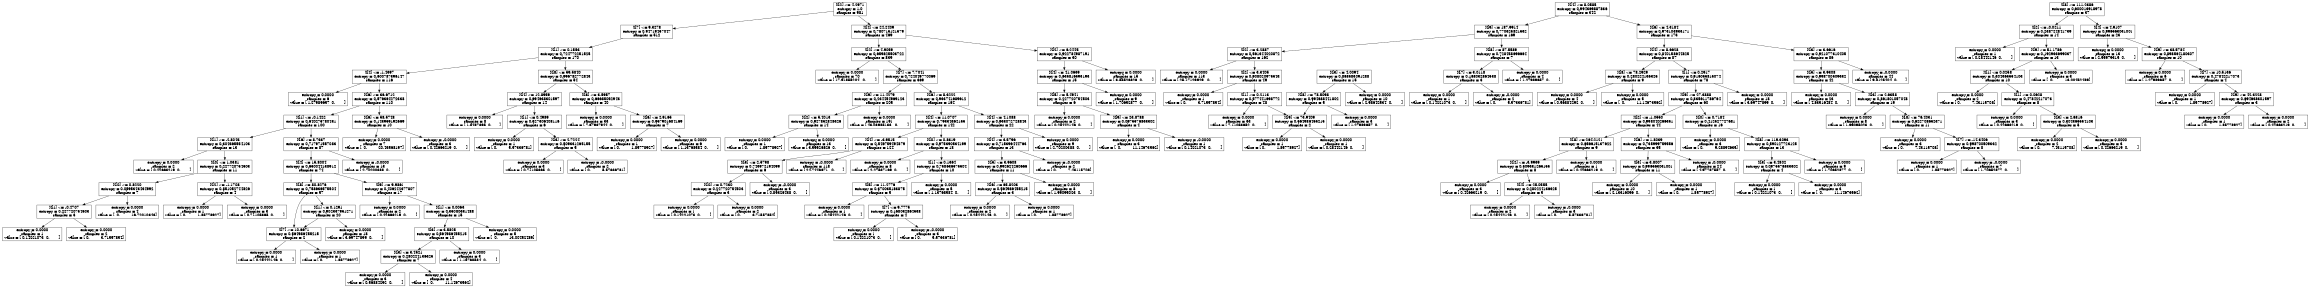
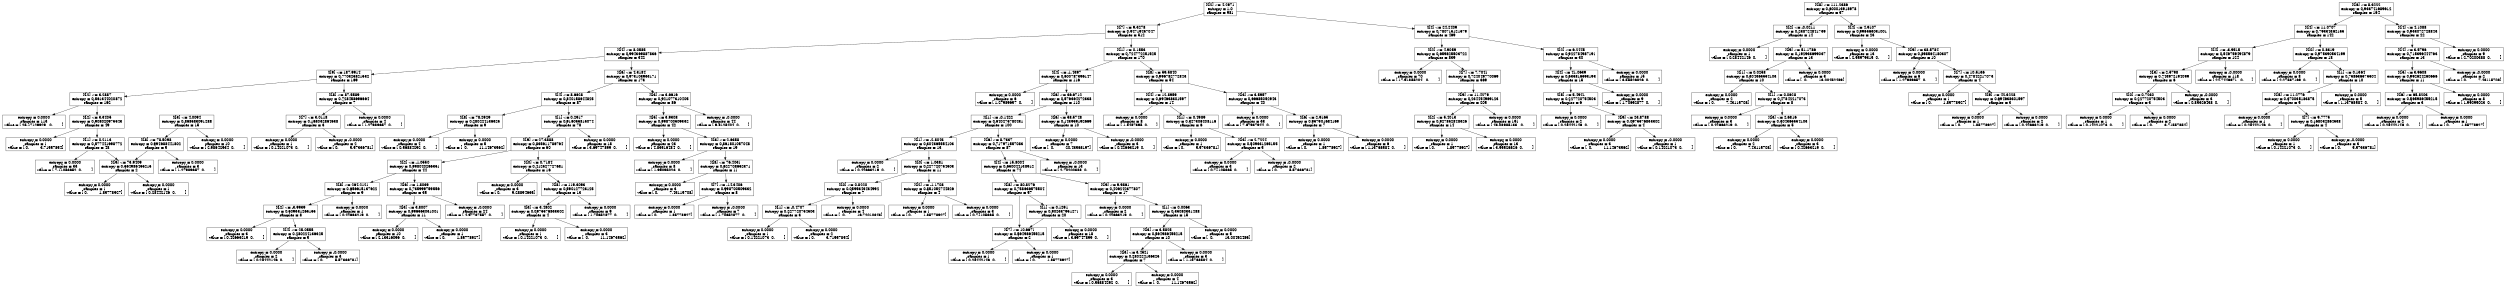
edge "X[7] <= 9.3278 entropy = 0.94719457047 samples = 512" -> "X[4] <= 8.0585 entropy = 0.994369887836 samples = 342": added
edge "X[7] <= 7.7041 entropy = 0.724049770069 samples = 369" -> "X[6] <= 8.3222 entropy = 0.933741689612 samples = 164": removed
node "X[6] <= 65.8203 entropy = 0.564986455215 samples = 3": label "X[6] <= 65.8203 entropy = 0.564986455215 samples = 3" -> "X[6] <= 65.8203 entropy = 0.565986455215 samples = 3"
